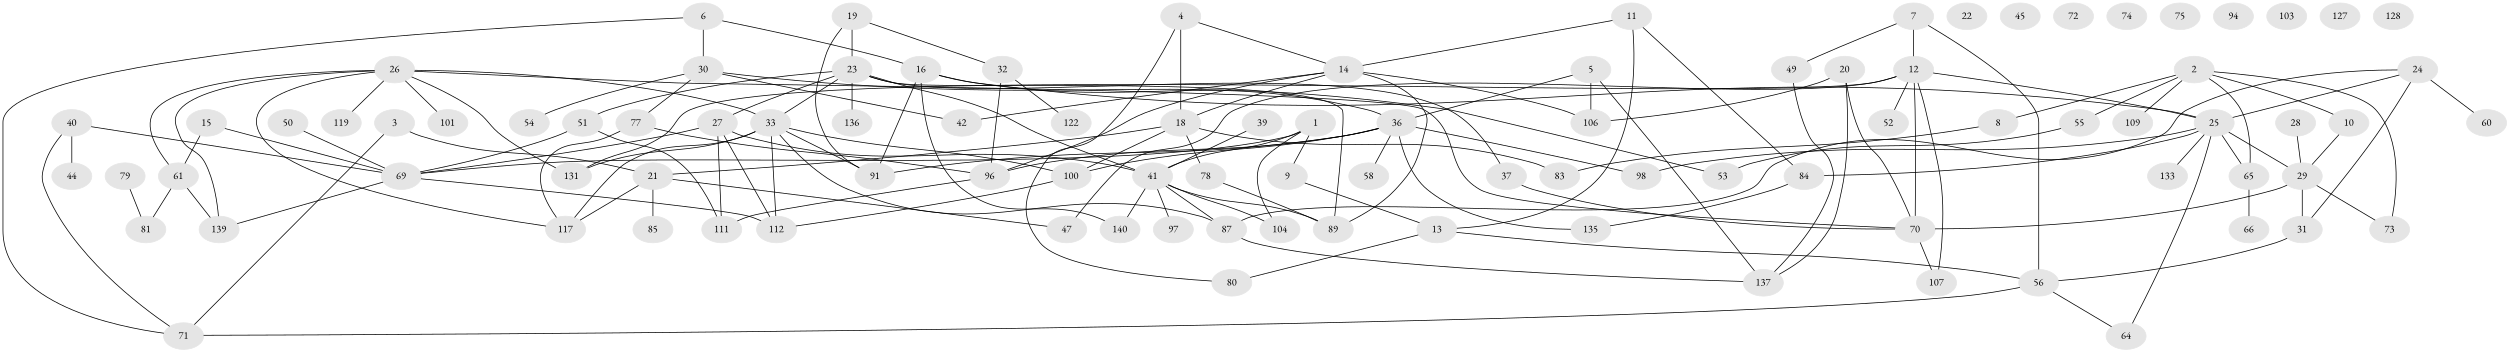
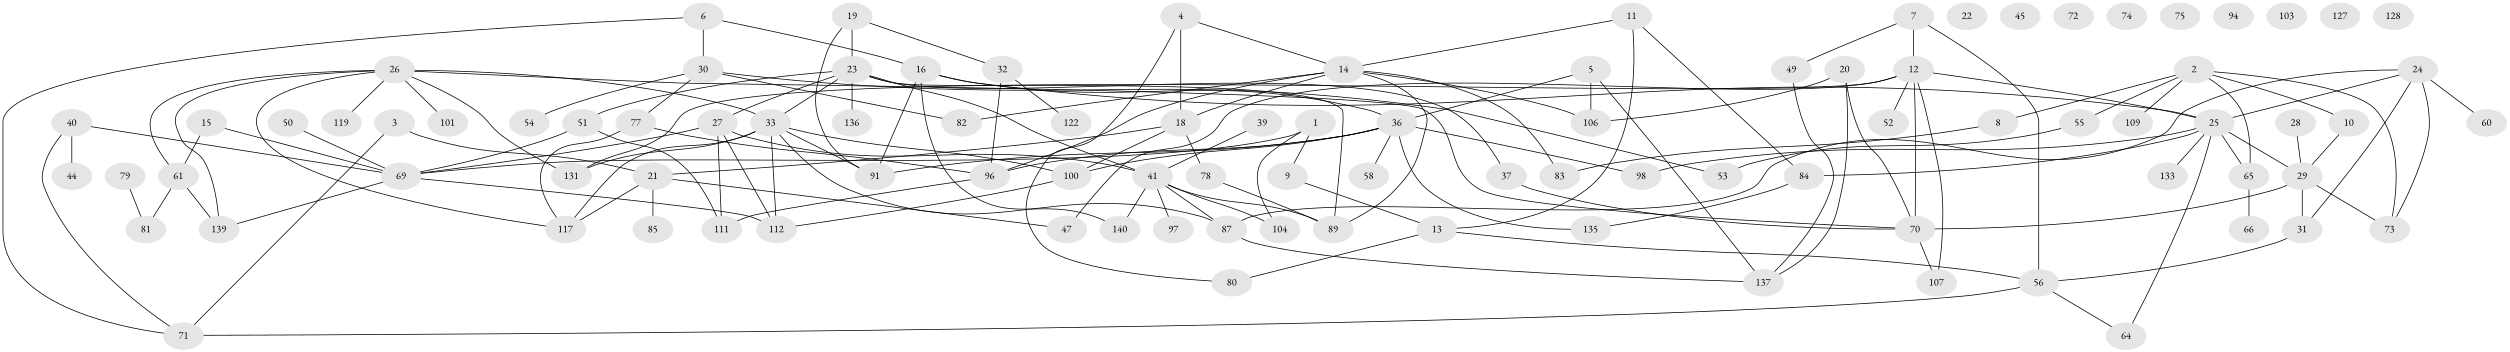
node "42": label "42" -> "82"
edge "18" -- "83": now "14" -- "83"
edge "1" -- "41": removed
edge "24" -- "73": added
